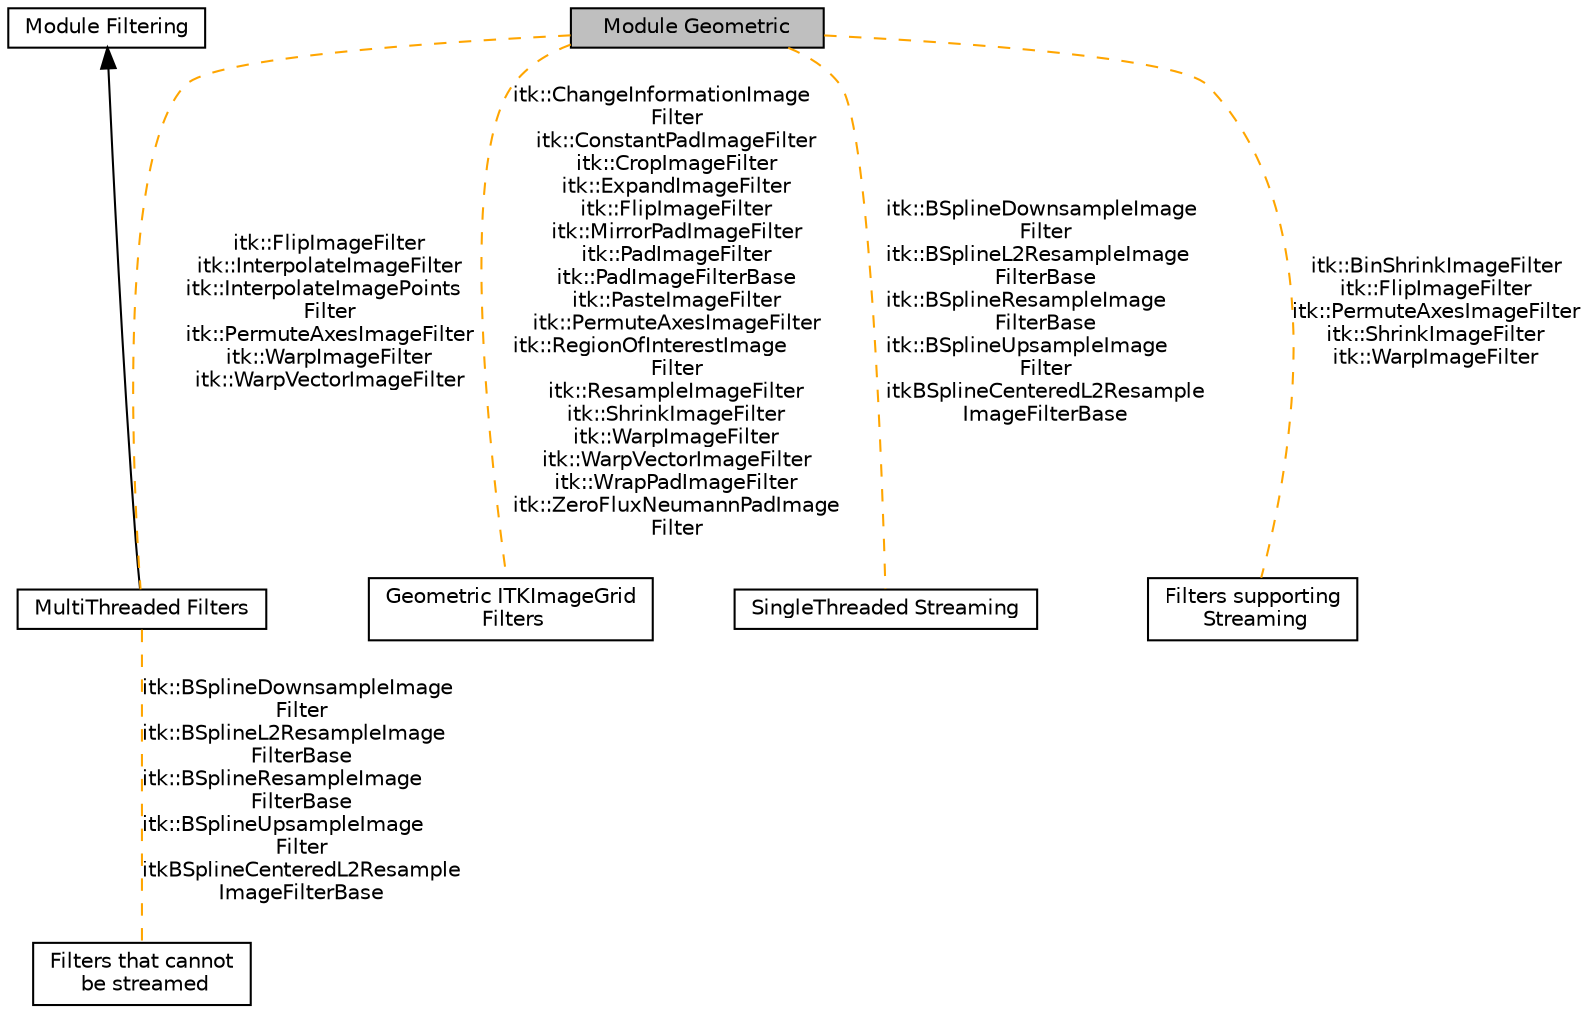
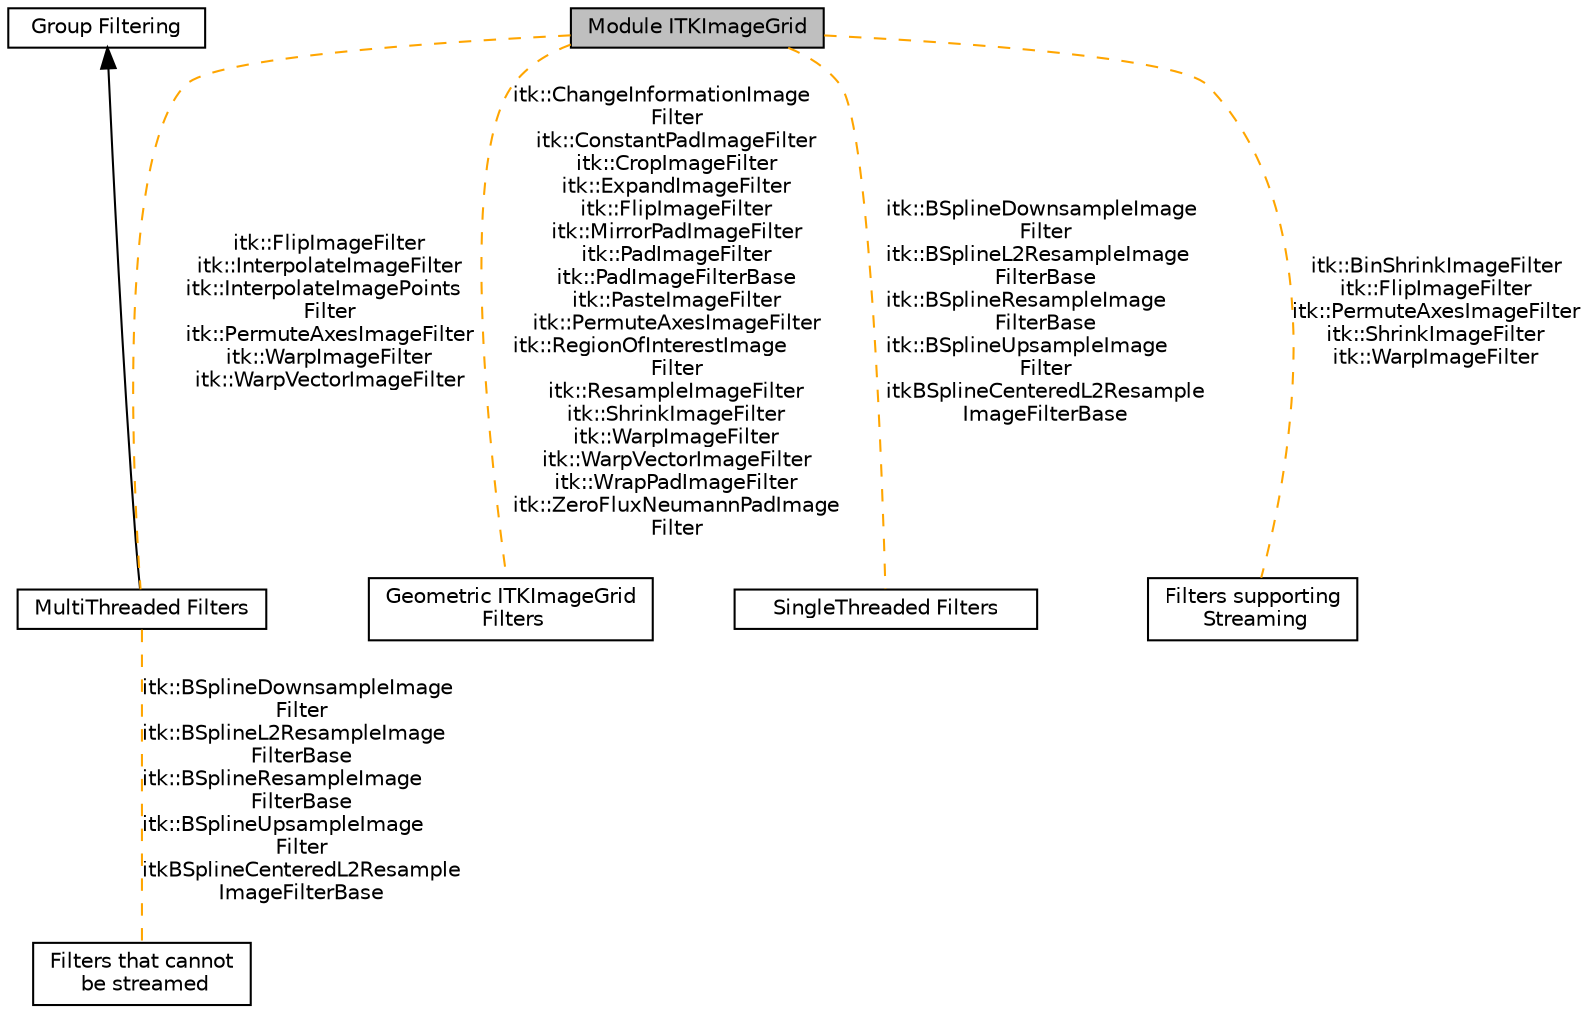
node "Module Filtering": label "Module Filtering" -> "Group Filtering"
node "Module Geometric": label "Module Geometric" -> "Module ITKImageGrid"
node "SingleThreaded Streaming": label "SingleThreaded Streaming" -> "SingleThreaded Filters"
